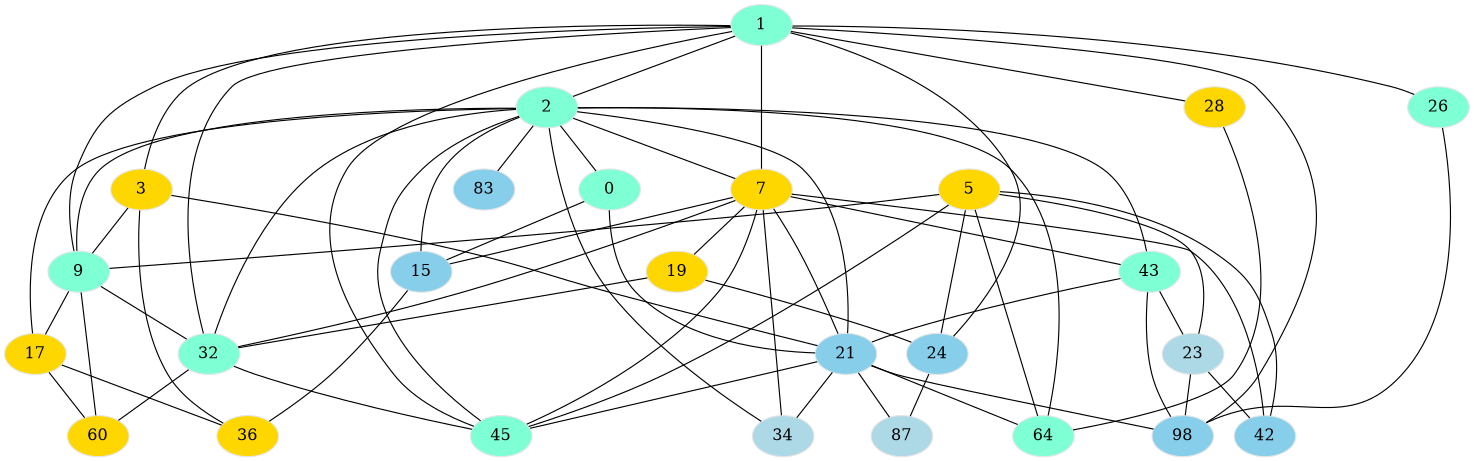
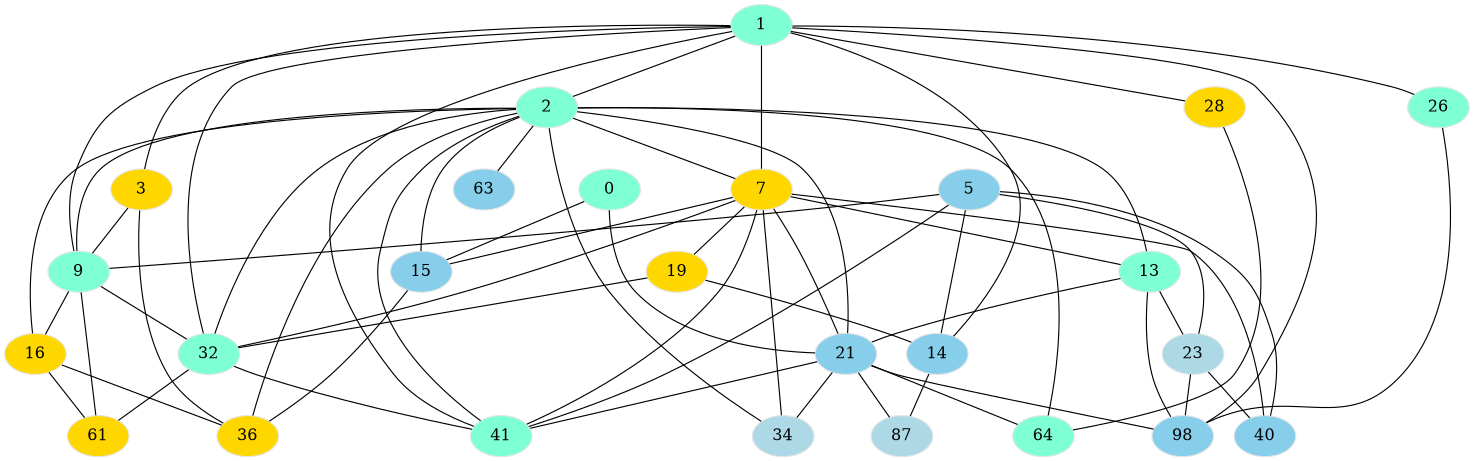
edge "2" -- "0": now "2" -- "36"
node "83": label "83" -> "63"
node "5": fillcolor gold -> skyblue
edge "3" -- "21": removed
node "43": label "43" -> "13"
edge "5" -- "64": removed
node "17": label "17" -> "16"
node "24": label "24" -> "14"
node "60": label "60" -> "61"
node "45": label "45" -> "41"
node "42": label "42" -> "40"
